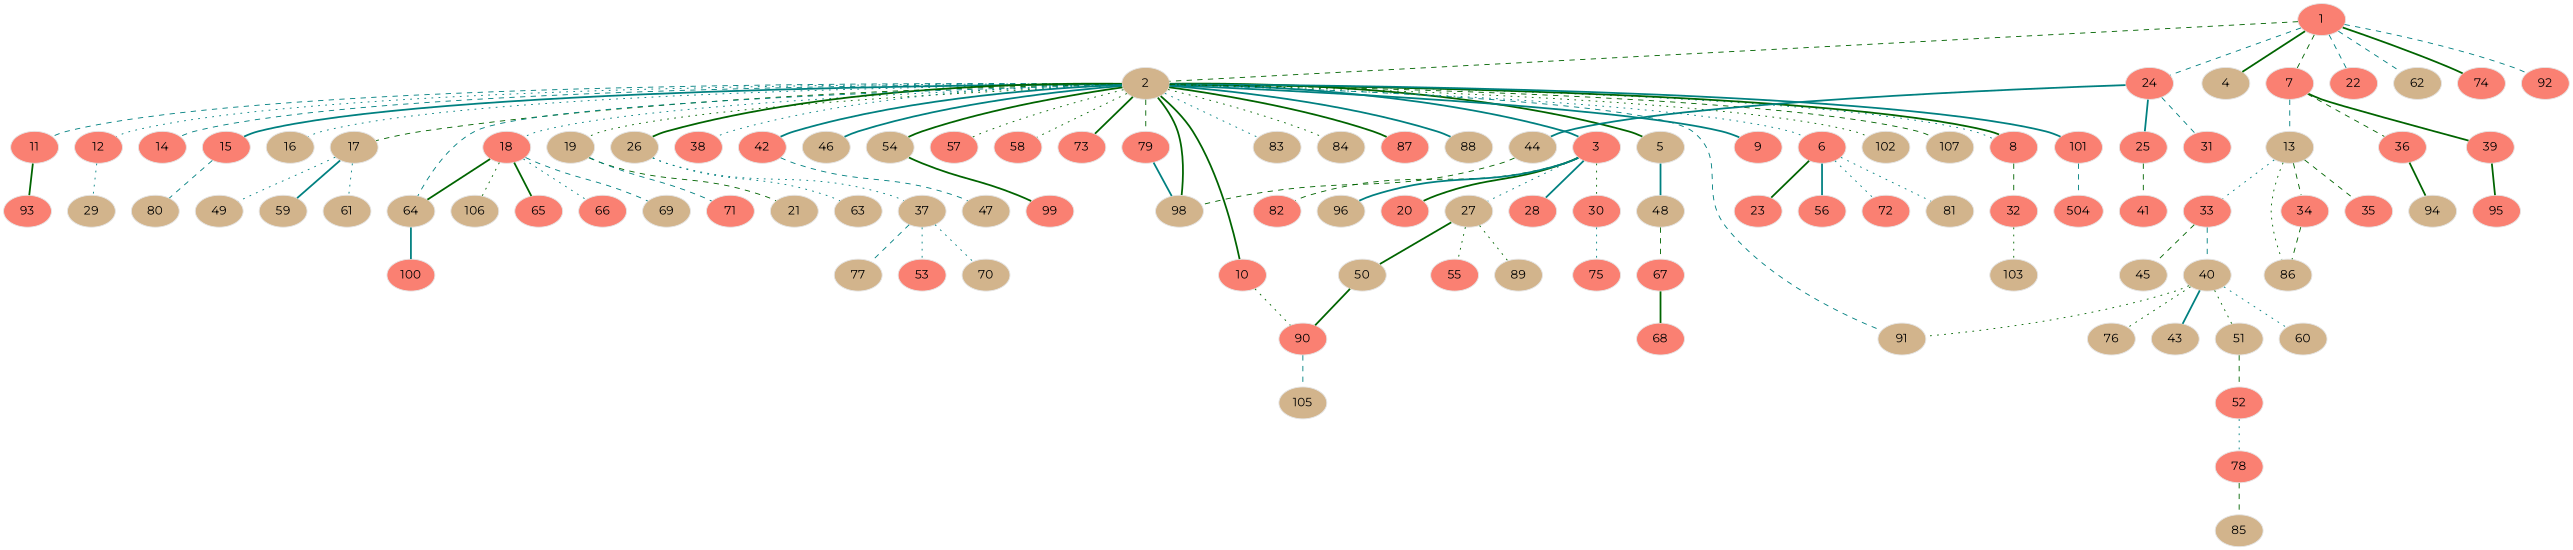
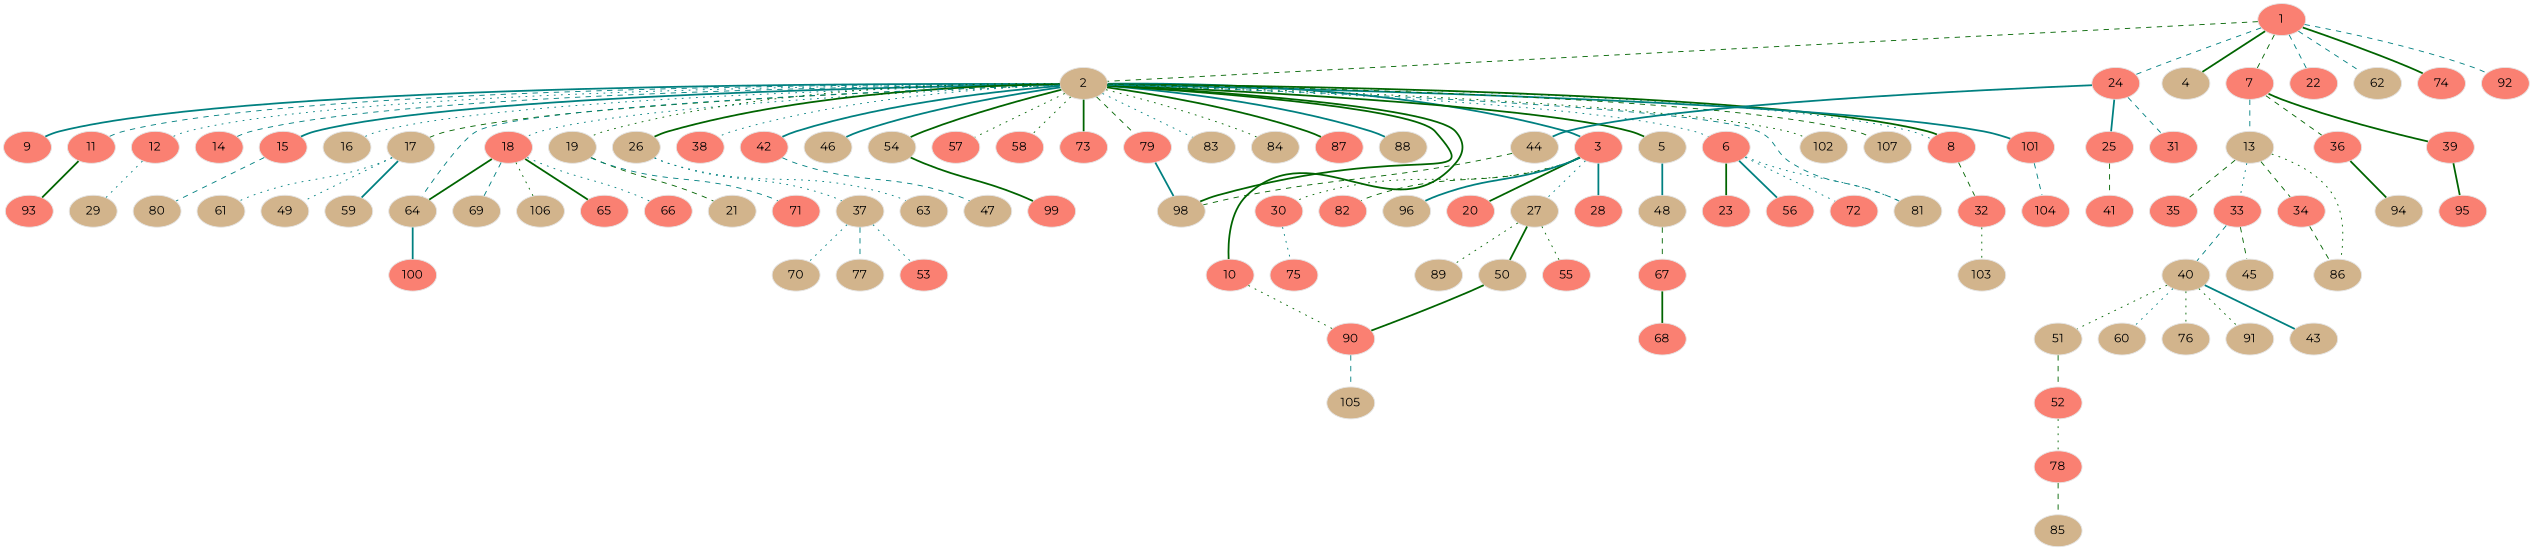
edge "2" -- "91": now "2" -- "81"
node "504": label "504" -> "104"
edge "52" -- "78": color teal -> darkgreen
